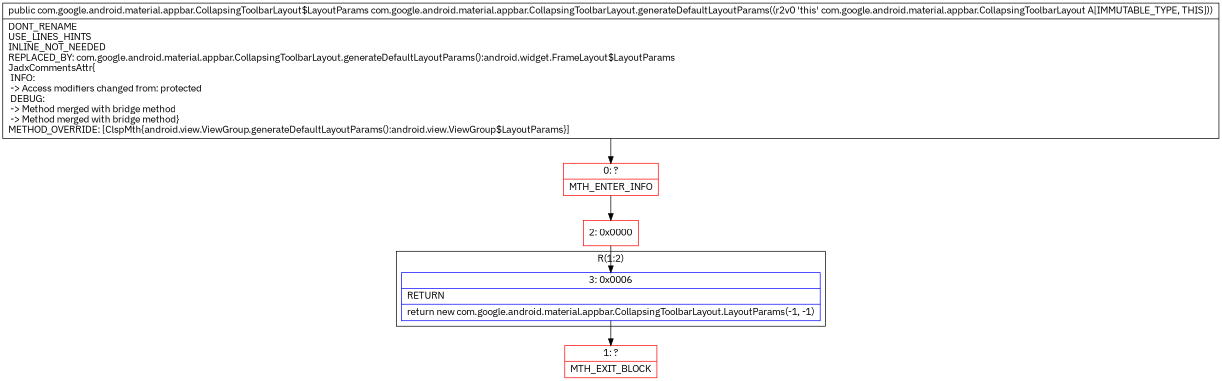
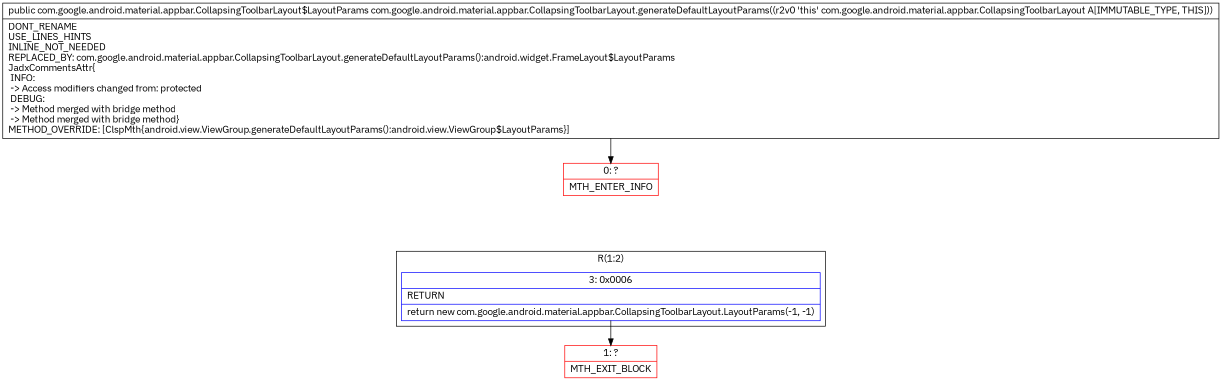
node "2: 0x0000": removed
